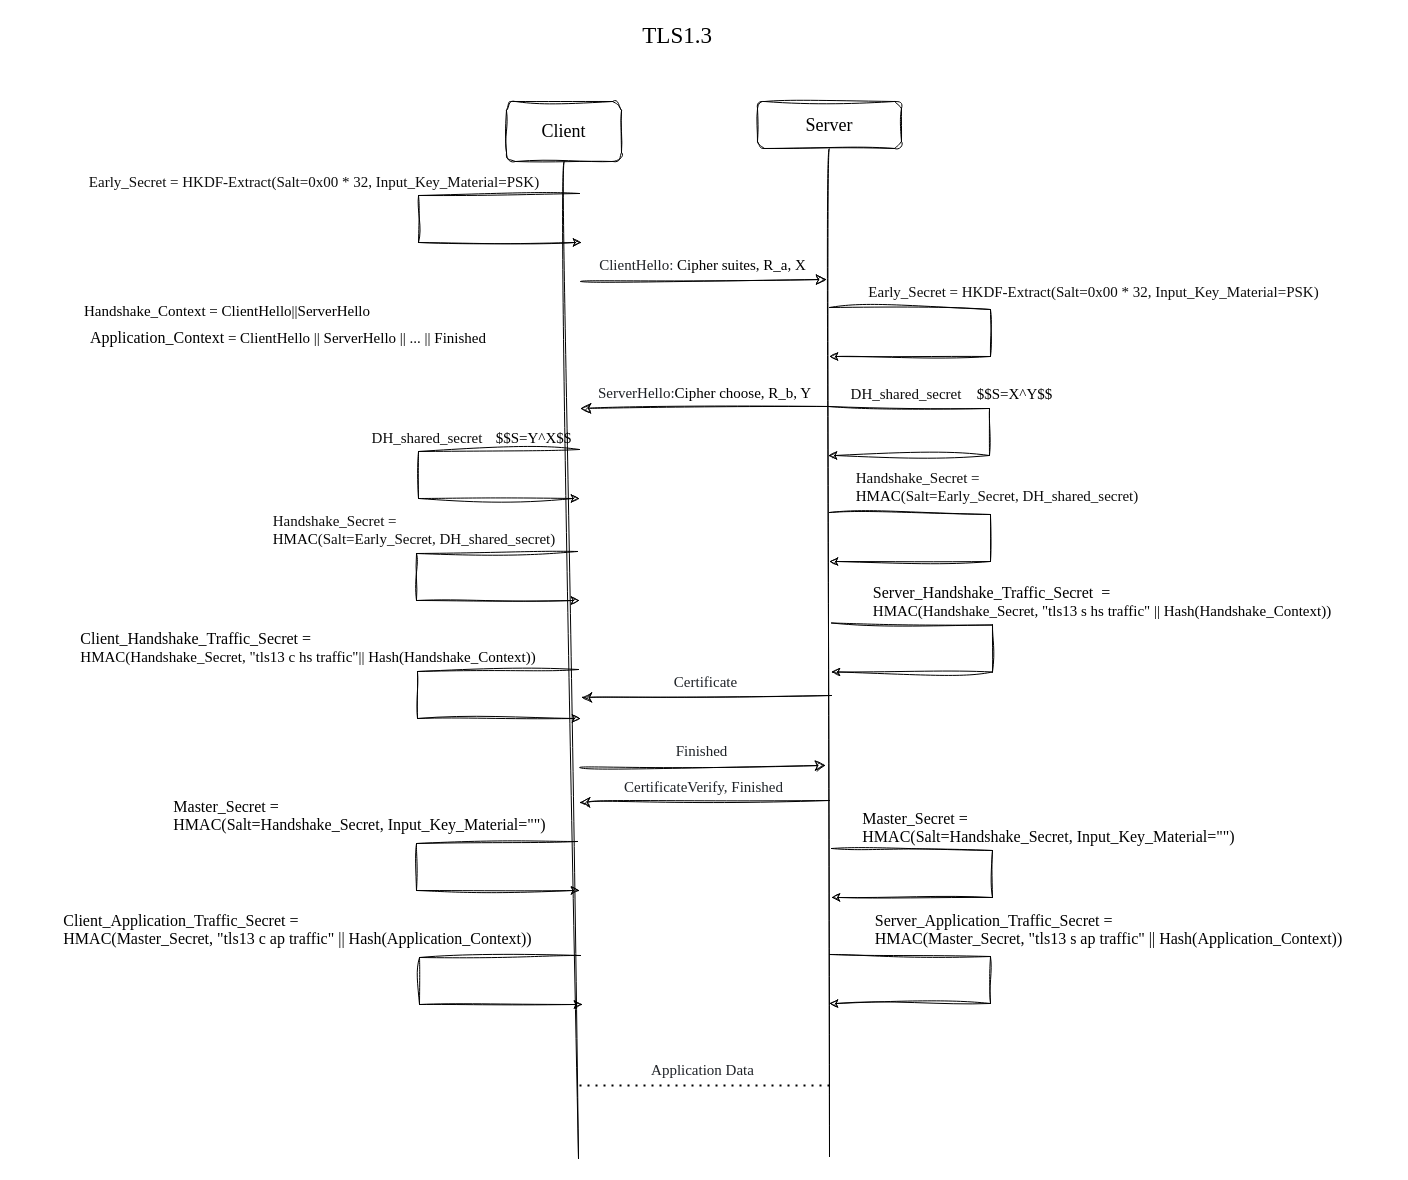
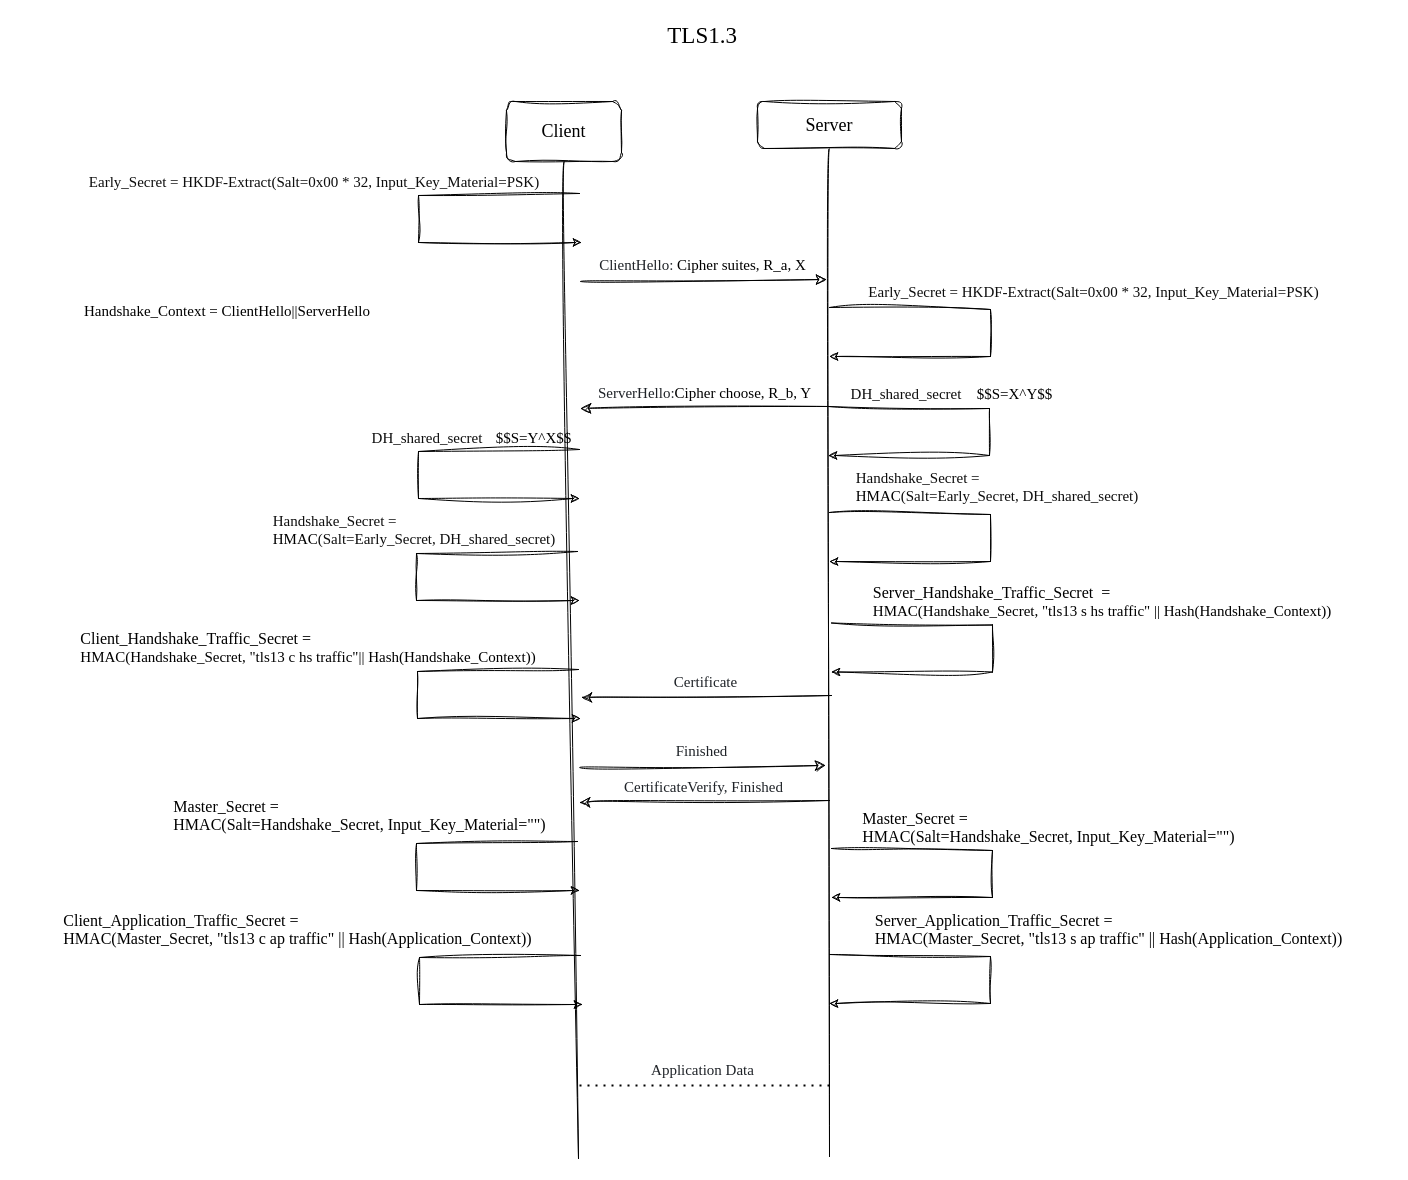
node "TLS1.3": moved (680, 36) -> (705, 36)
node "Application_Context = ClientHello || ServerHello || ... || Finished": removed
